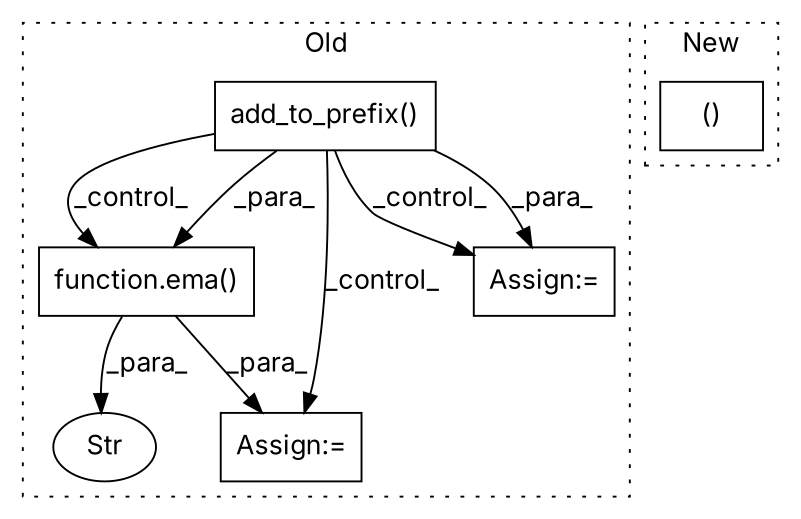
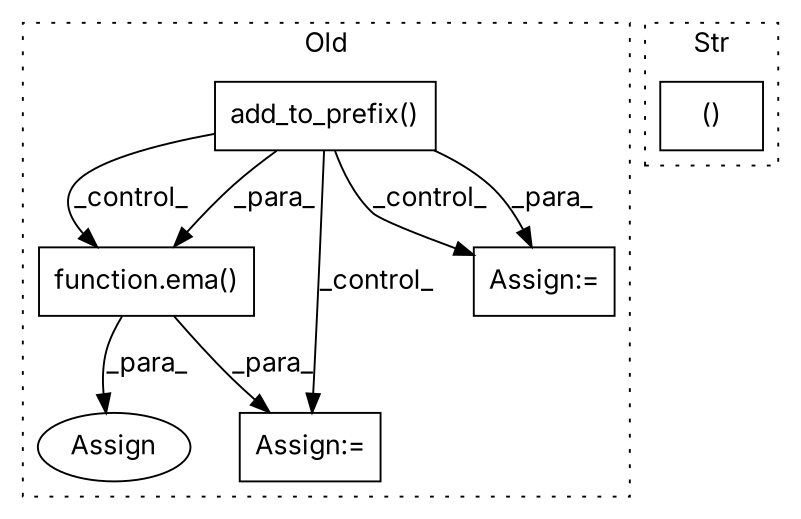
cluster "New": label "New" -> "Str"
node "Str": label "Str" -> "Assign"
